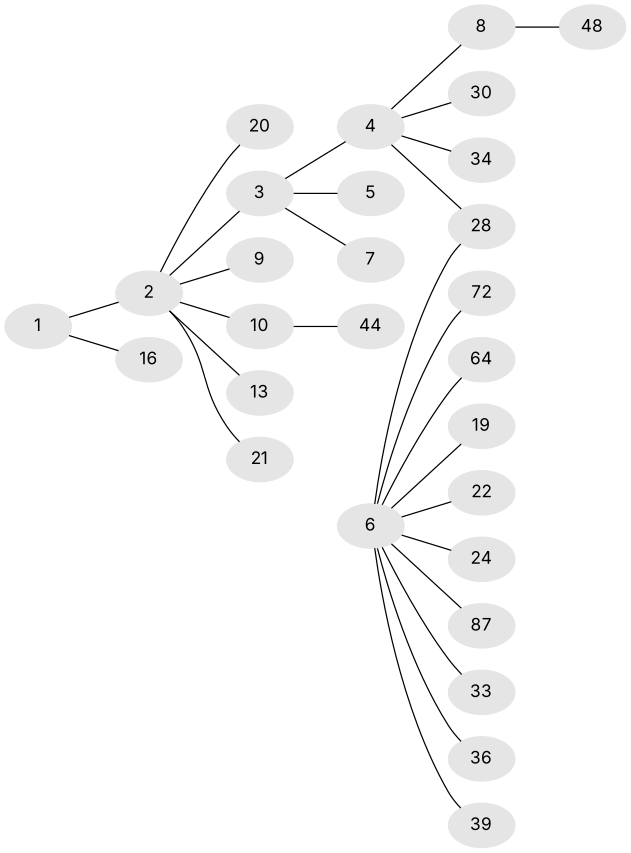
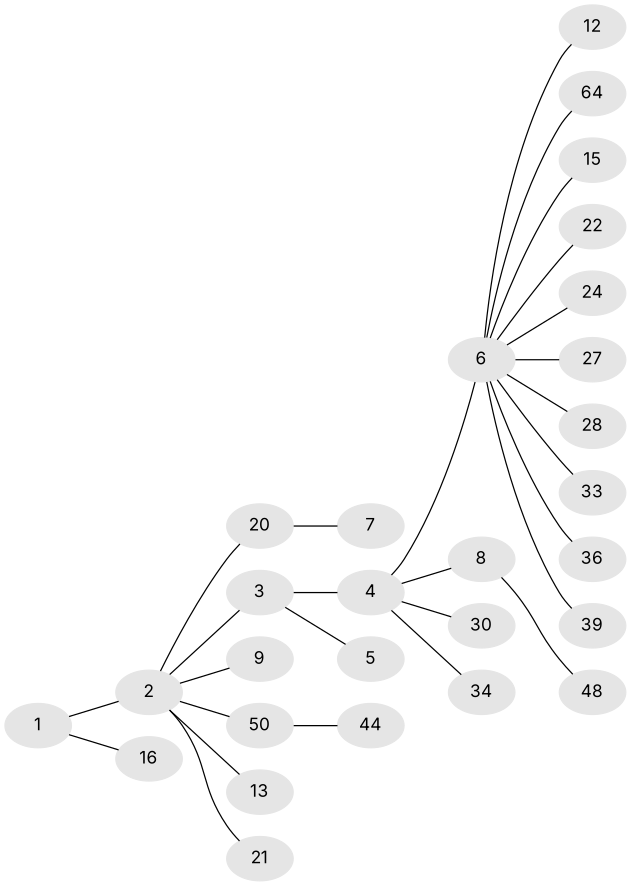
edge "4" -- "28": now "4" -- "6"
edge "3" -- "7": now "20" -- "7"
node "72": label "72" -> "12"
node "10": label "10" -> "50"
node "19": label "19" -> "15"
node "87": label "87" -> "27"
